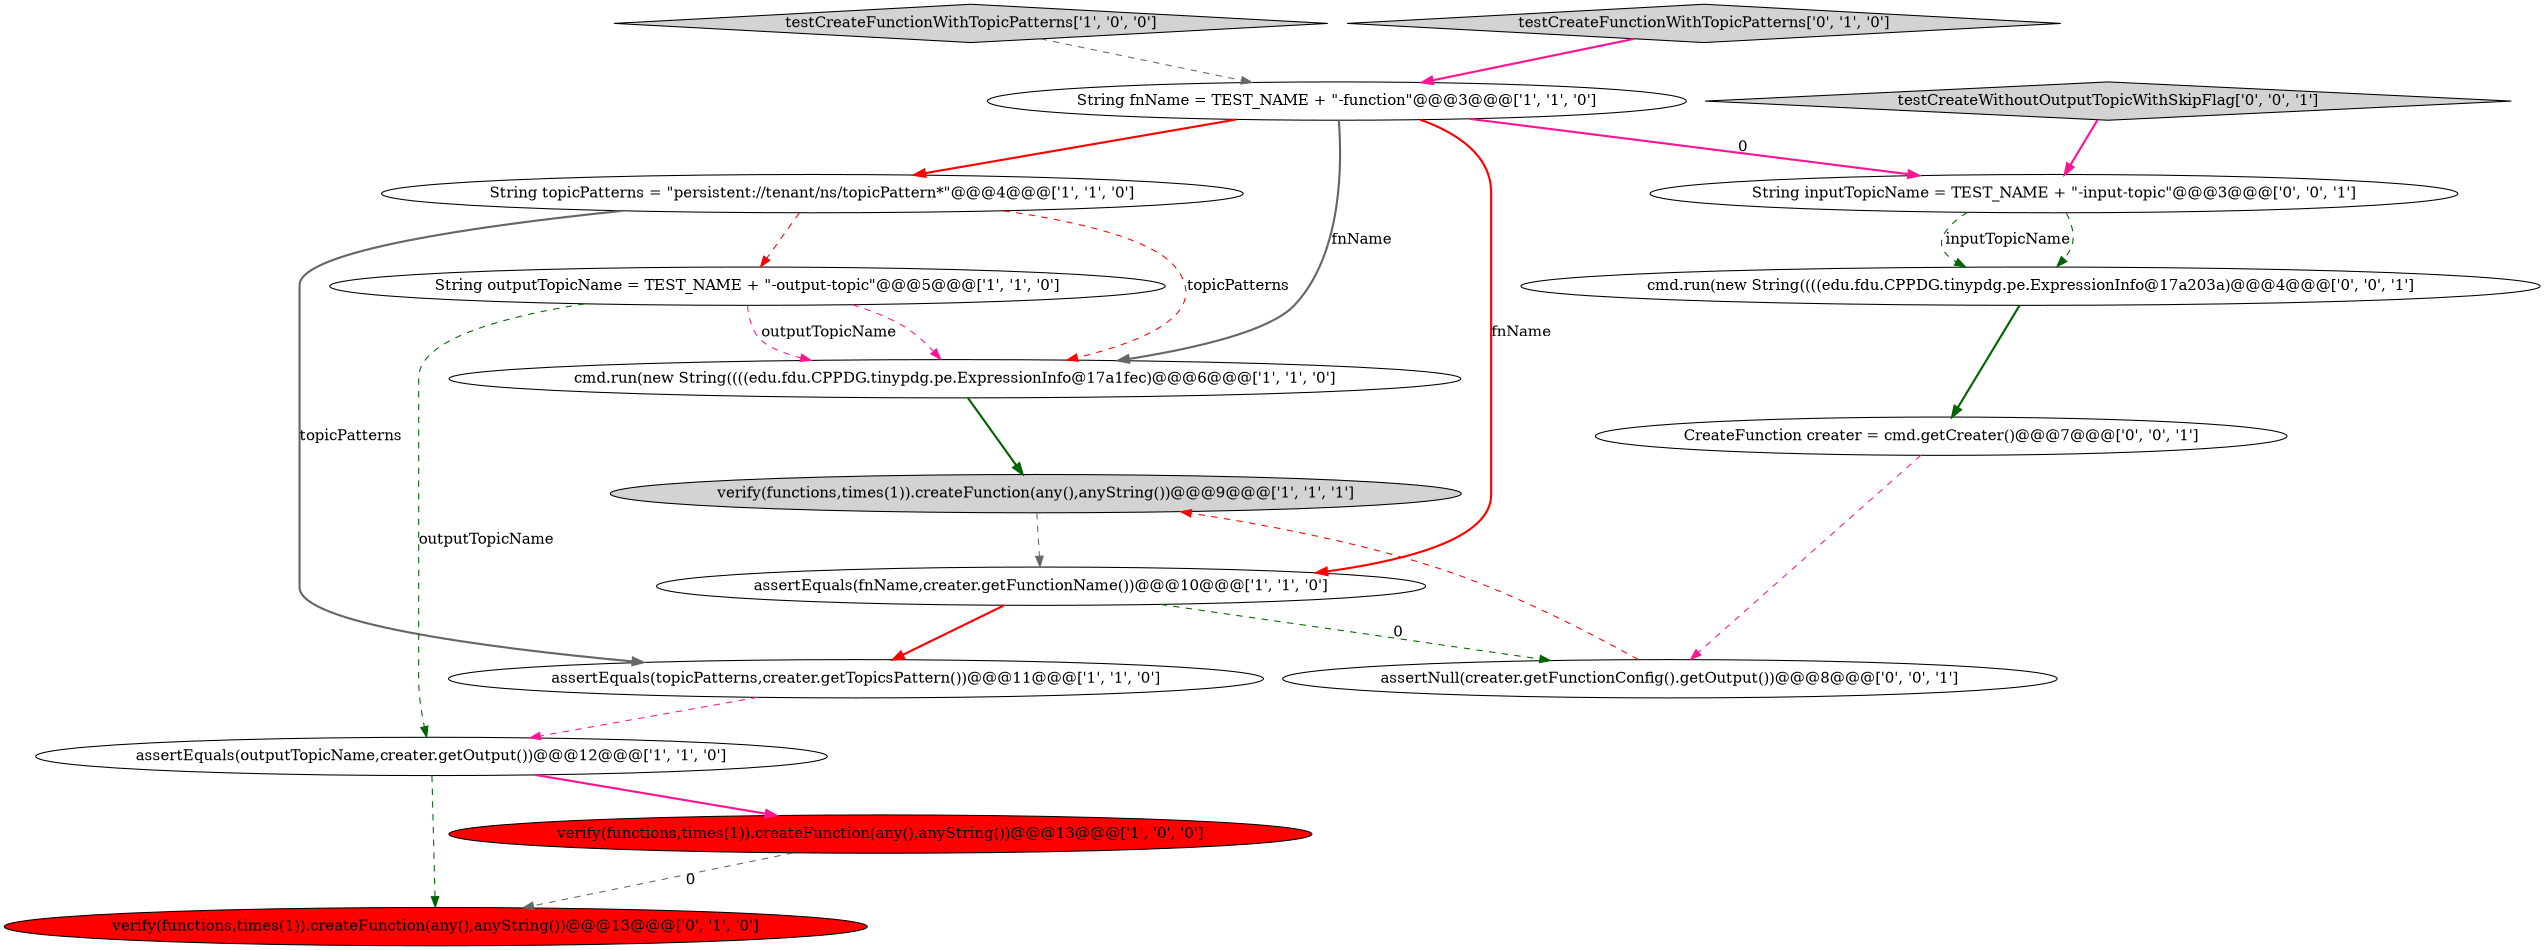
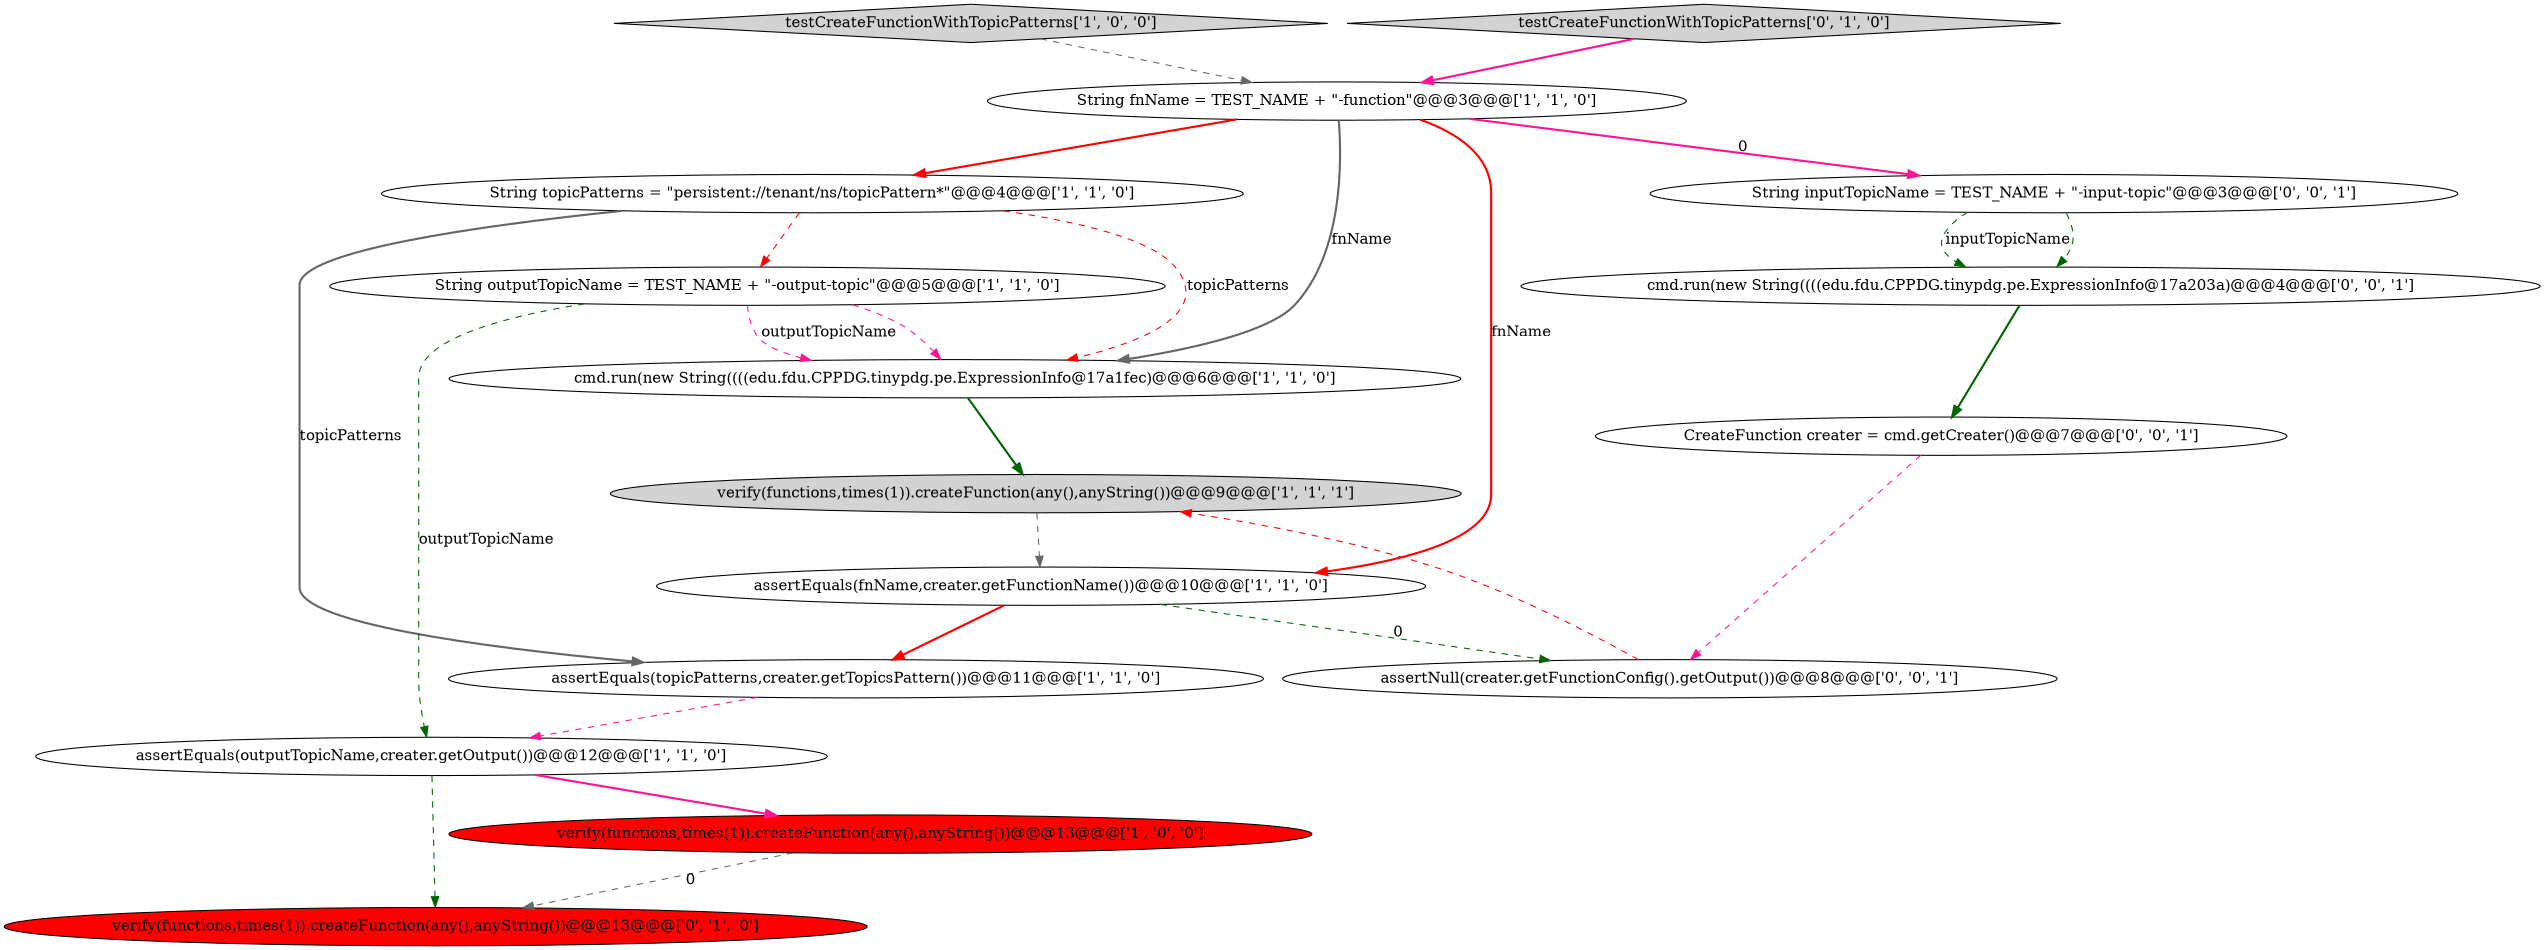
node "testCreateWithoutOutputTopicWithSkipFlag['0', '0', '1']": removed
